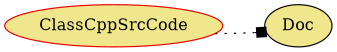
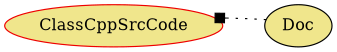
edge "ClassCppSrcCode" -> "Doc": reversed
